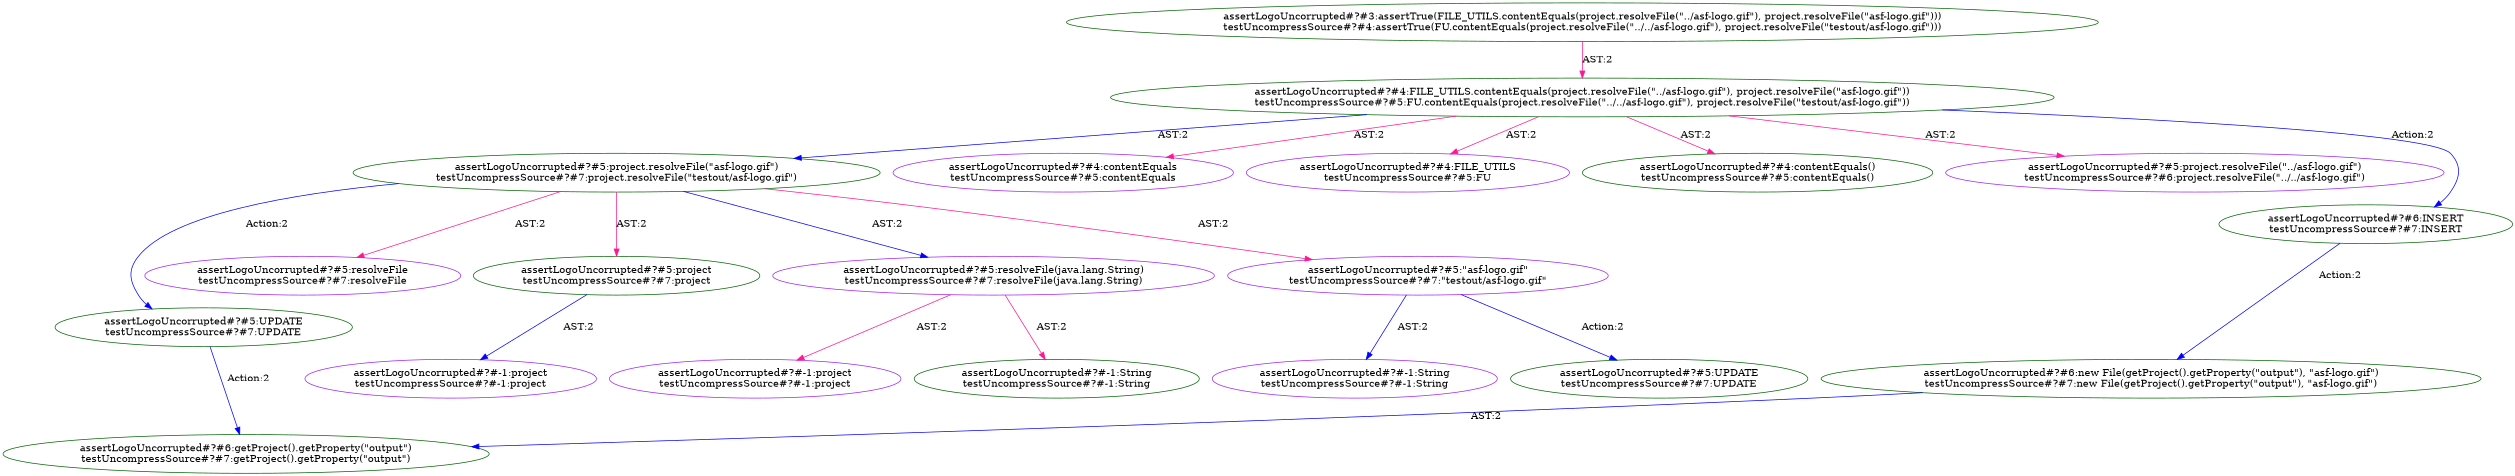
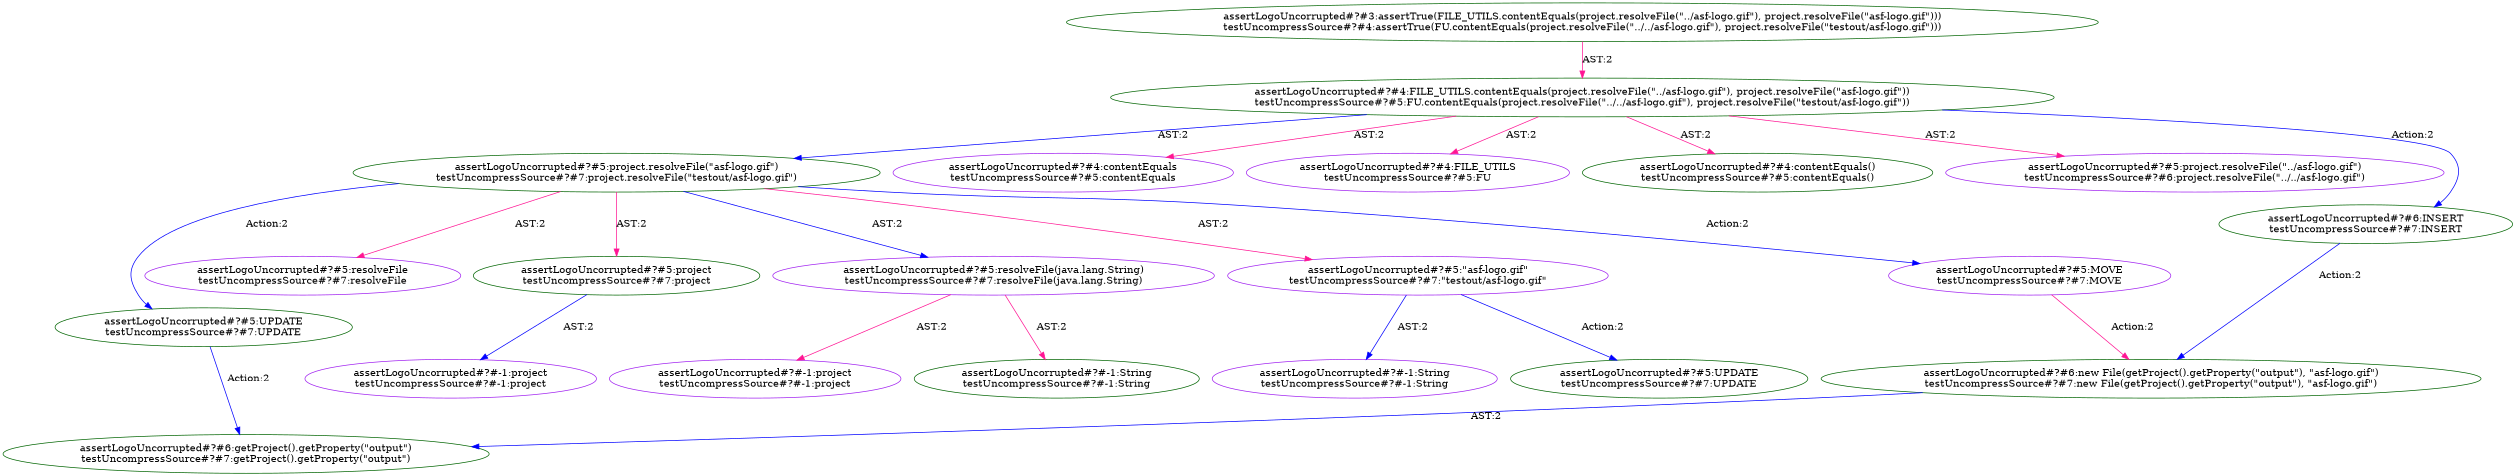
node "assertLogoUncorrupted#?#5:MOVE testUncompressSource#?#7:MOVE": added
